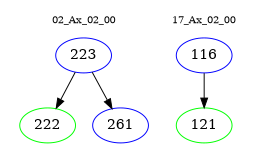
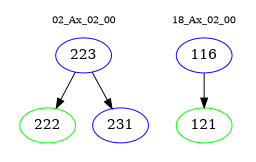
cluster "17_Ax_02_00": label "17_Ax_02_00" -> "18_Ax_02_00"
node "261": label "261" -> "231"
